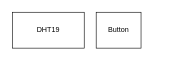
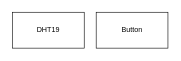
node "Button": size 45x36 -> 72x36
